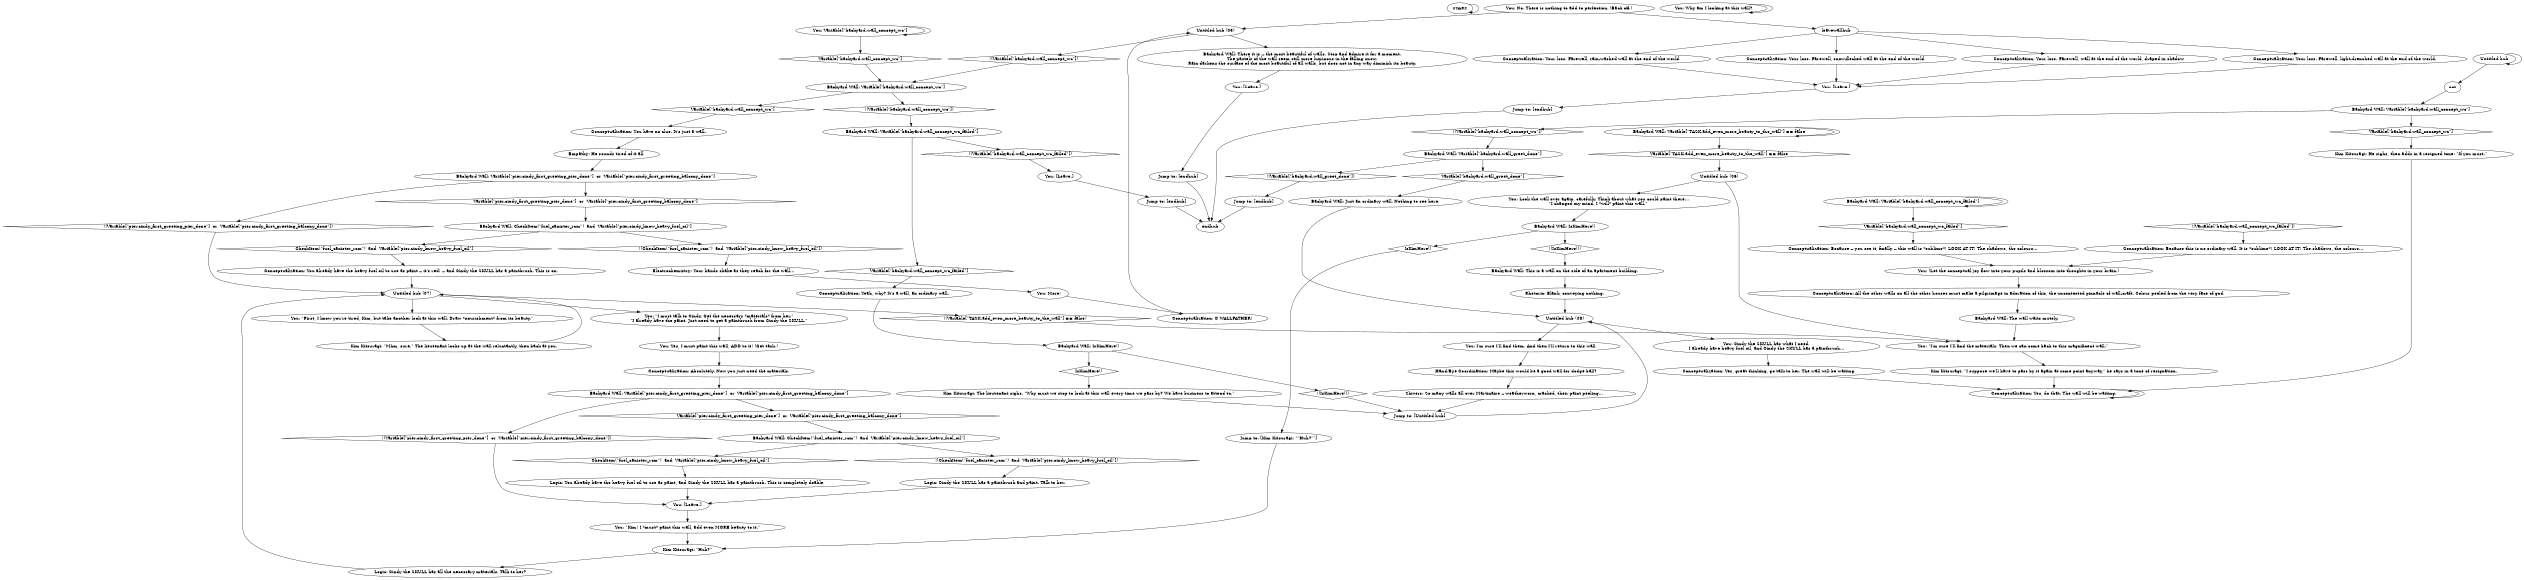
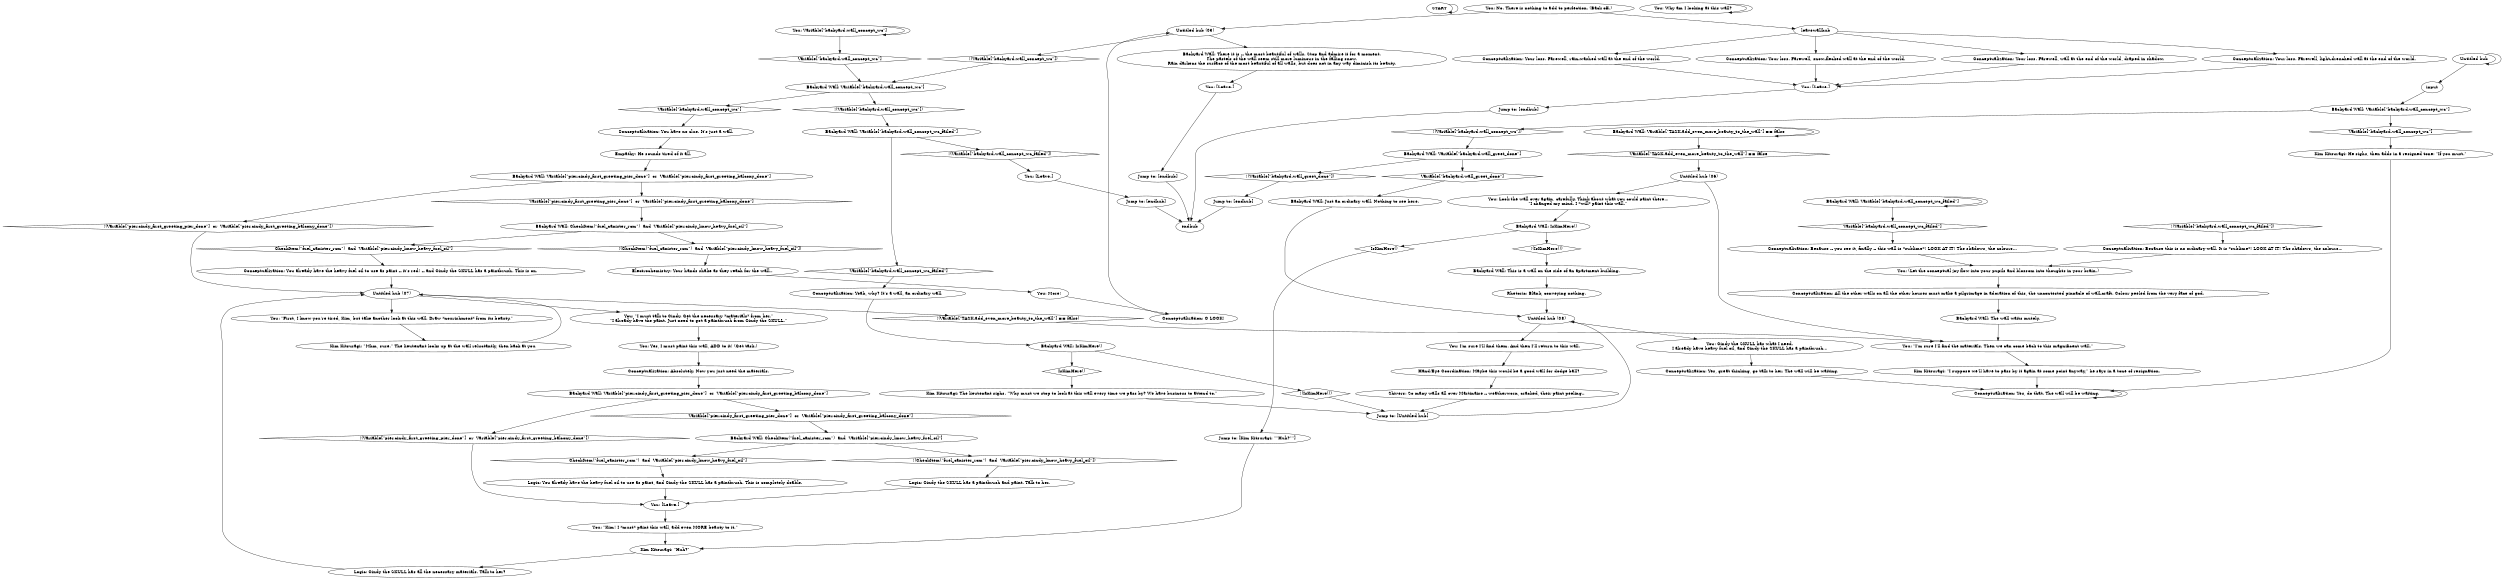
node "not": label "not" -> "input"
node "Conceptualization: O WALLFATHER!": label "Conceptualization: O WALLFATHER!" -> "Conceptualization: O LOOK!"
